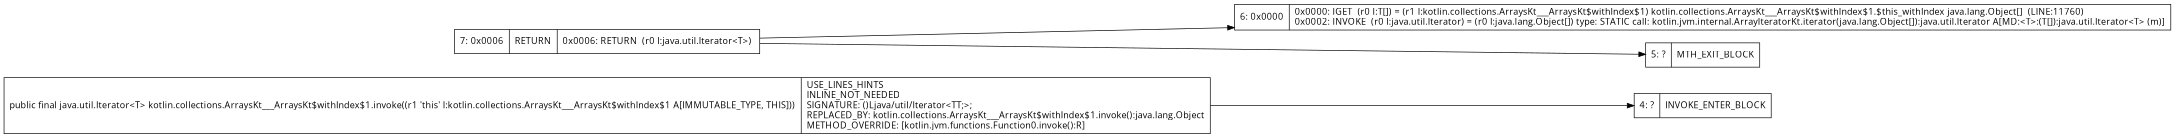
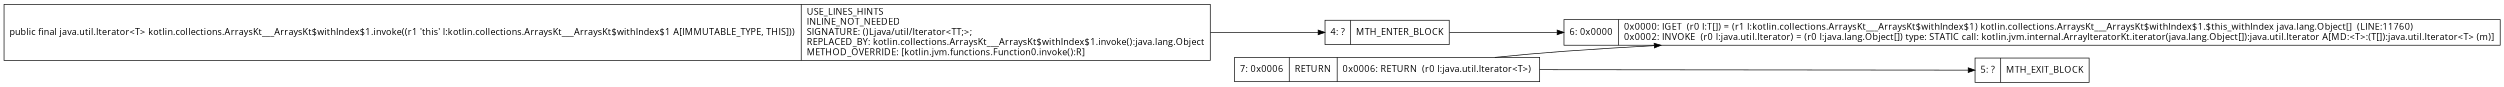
edge "4: ?" -> "6: 0x0000": added
node "4: ?": text "INVOKE_ENTER_BLOCK" -> "MTH_ENTER_BLOCK"
